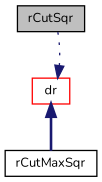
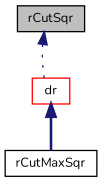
edge "rCutSqr" -> "dr": reversed
